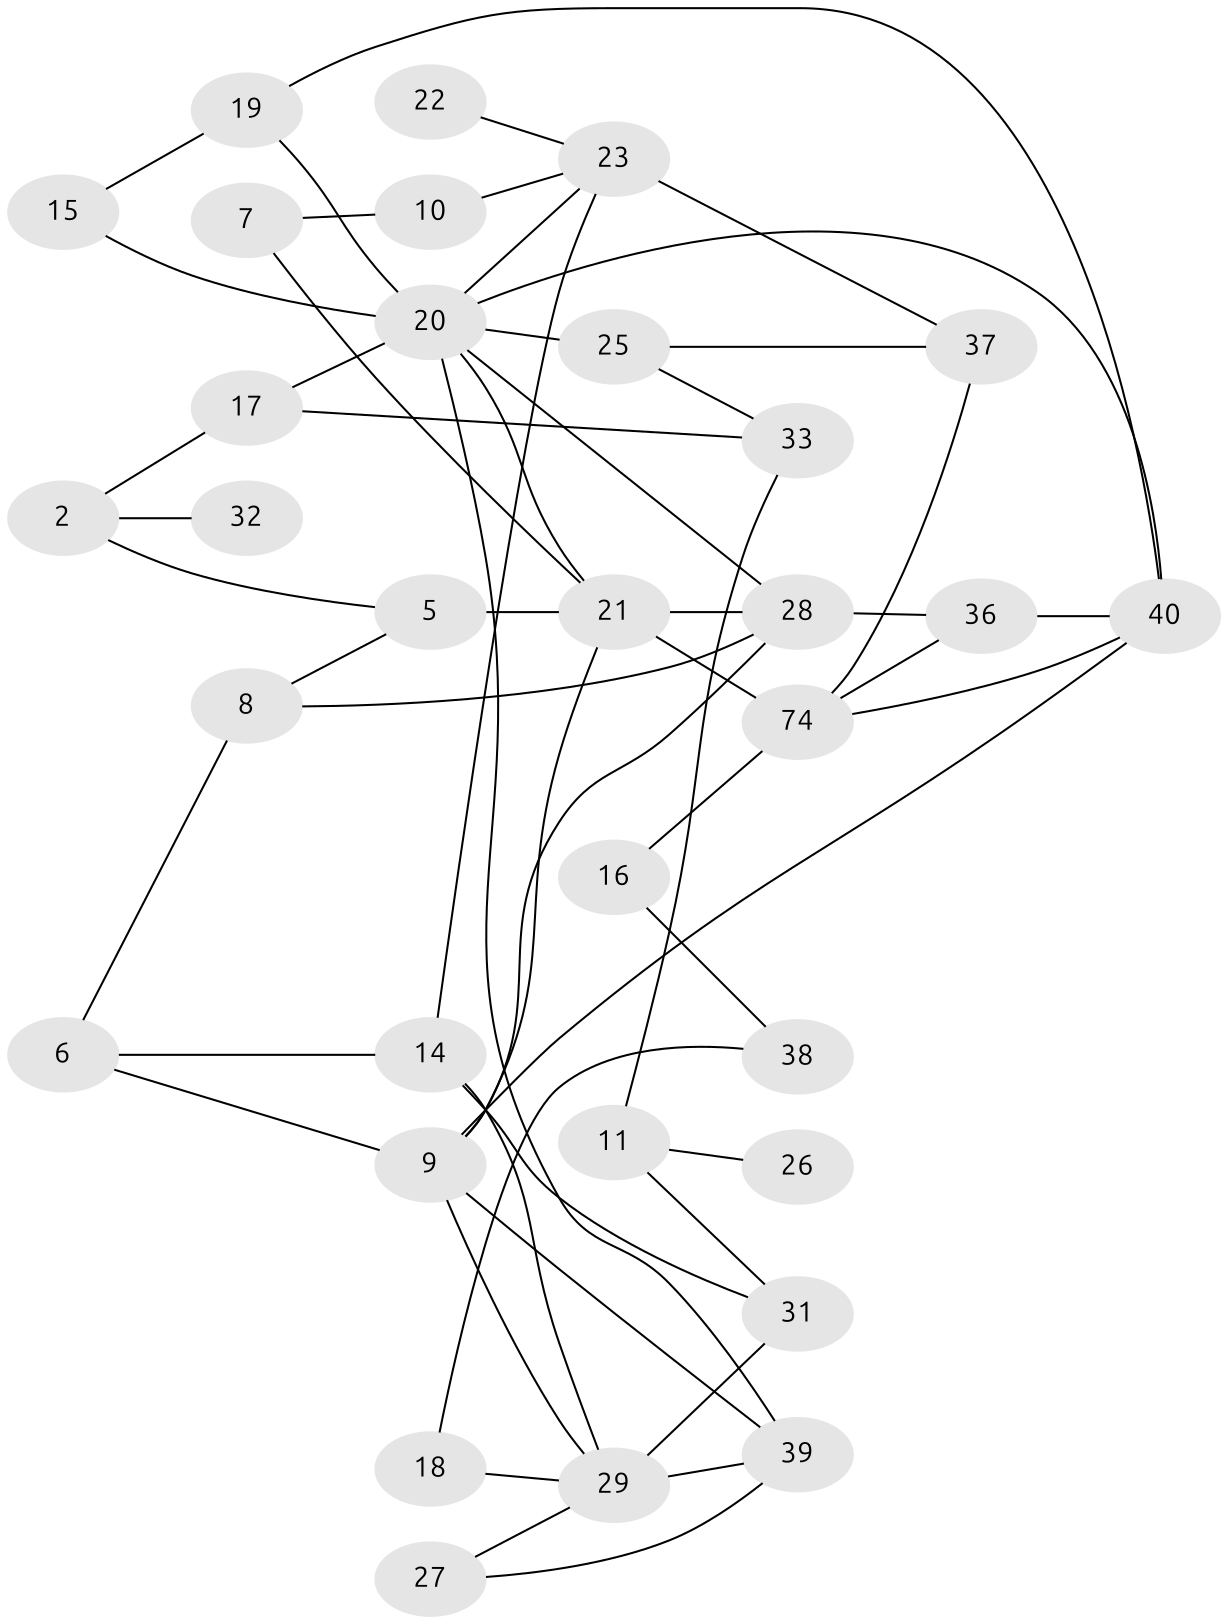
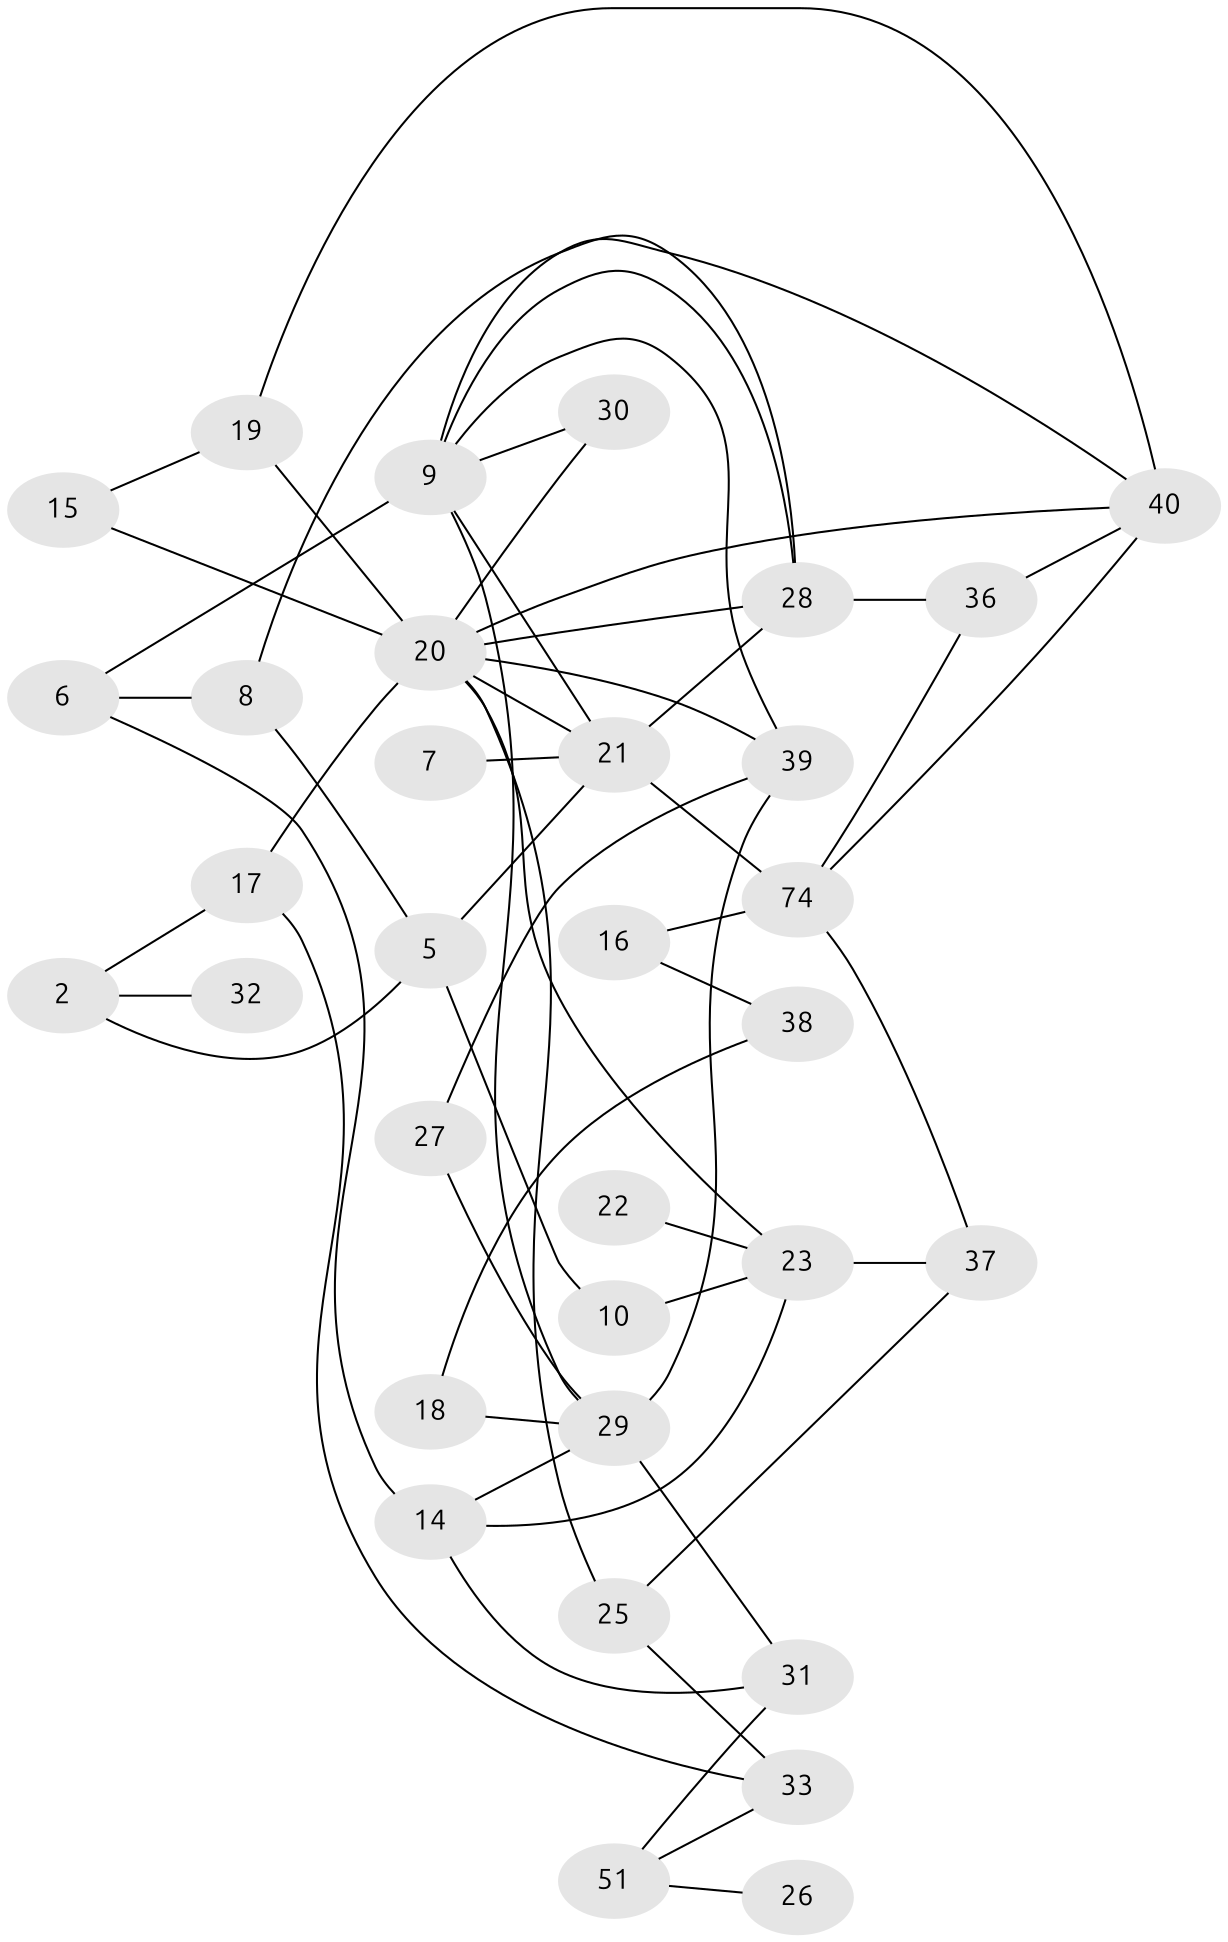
edge "10" -- "7": now "10" -- "5"
node "30": added
node "11": label "11" -> "51"
